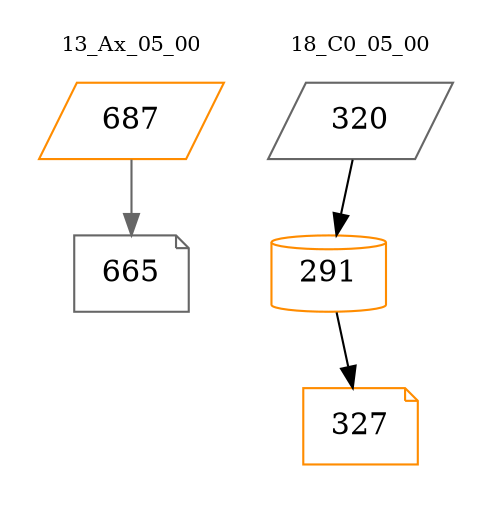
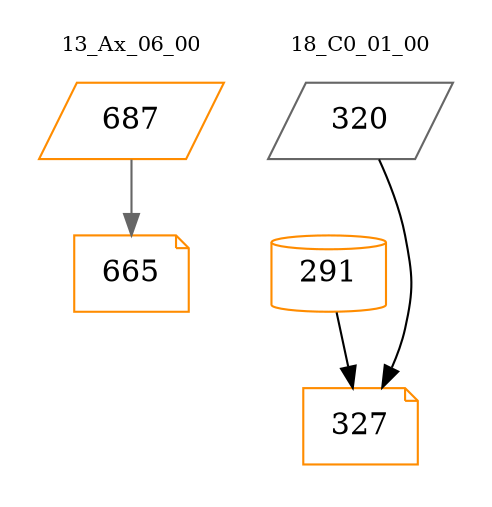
cluster "13_Ax_05_00": label "13_Ax_05_00" -> "13_Ax_06_00"
cluster "18_C0_05_00": label "18_C0_05_00" -> "18_C0_01_00"
edge "320" -> "291": now "320" -> "327"
node "665": color gray40 -> darkorange
